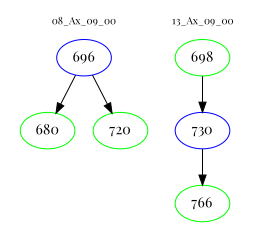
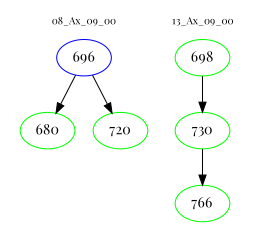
node "730": color blue -> green
